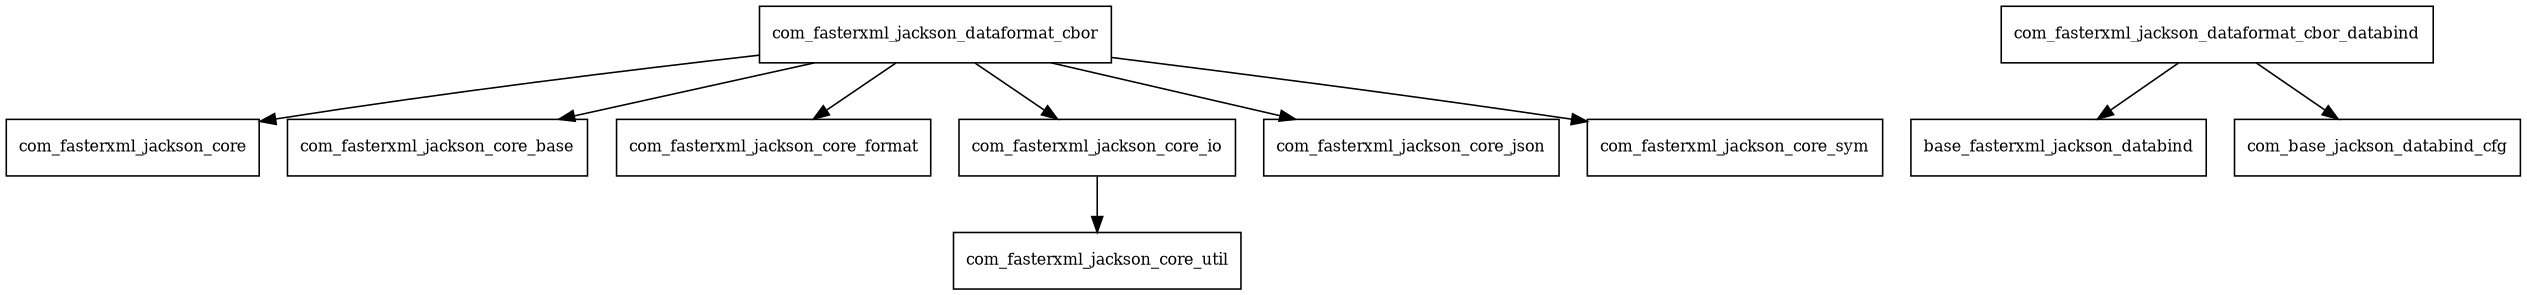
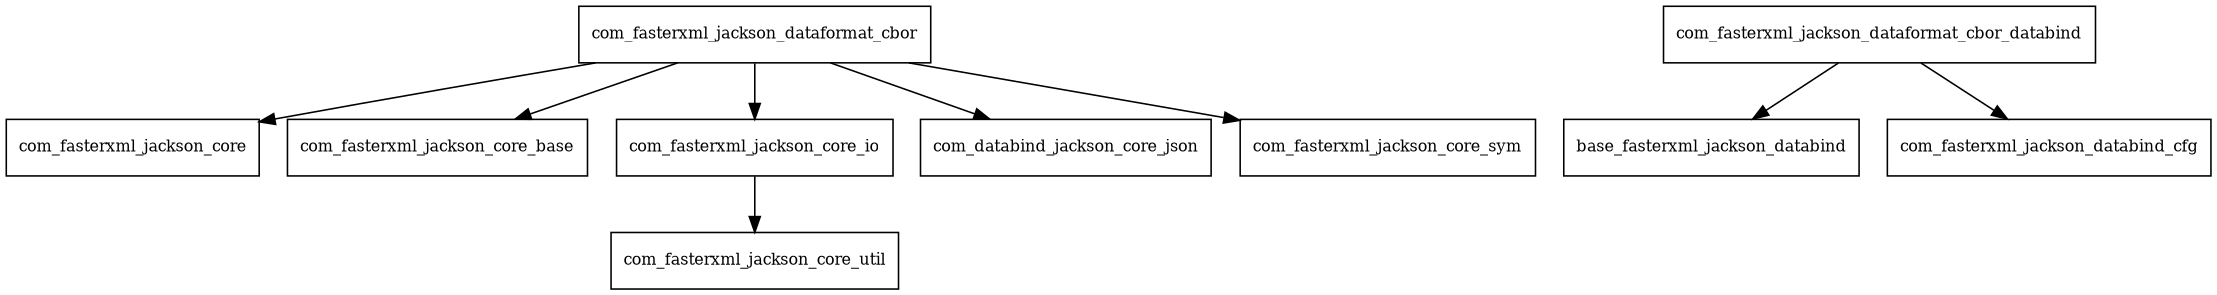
node "com_fasterxml_jackson_core_format": removed
node "com_fasterxml_jackson_core_json": label "com_fasterxml_jackson_core_json" -> "com_databind_jackson_core_json"
node "com_base_jackson_databind_cfg": label "com_base_jackson_databind_cfg" -> "com_fasterxml_jackson_databind_cfg"
